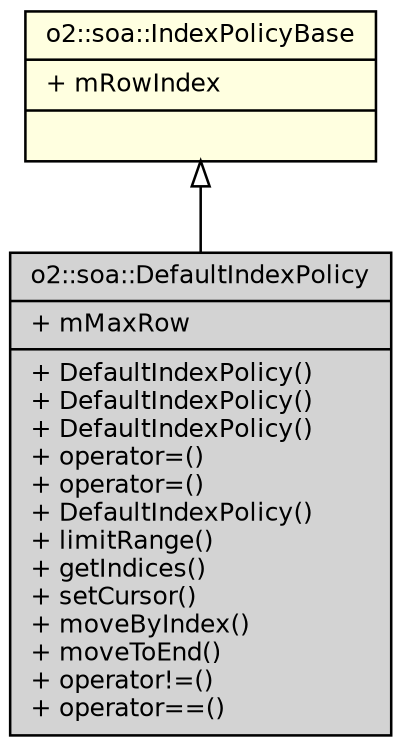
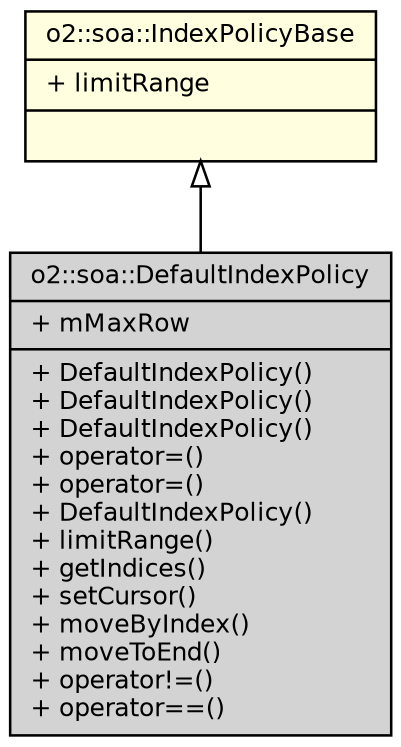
node "o2::soa::IndexPolicyBase": text "+ mRowIndex" -> "+ limitRange"
